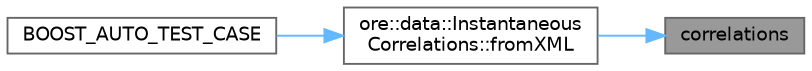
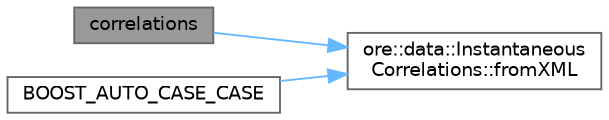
node "BOOST_AUTO_TEST_CASE": label "BOOST_AUTO_TEST_CASE" -> "BOOST_AUTO_CASE_CASE"
edge "ore::data::Instantaneous Correlations::fromXML" -> "correlations": reversed
